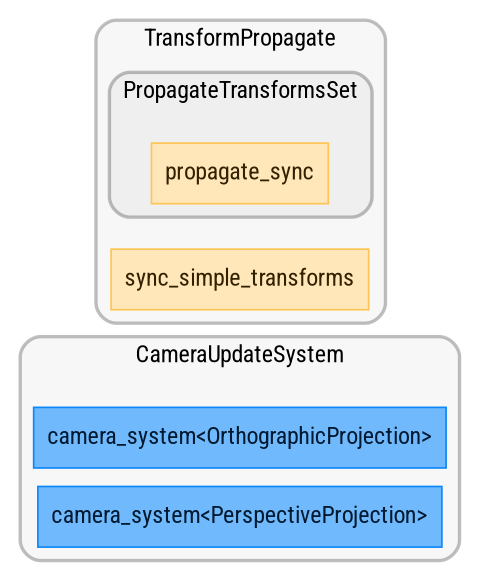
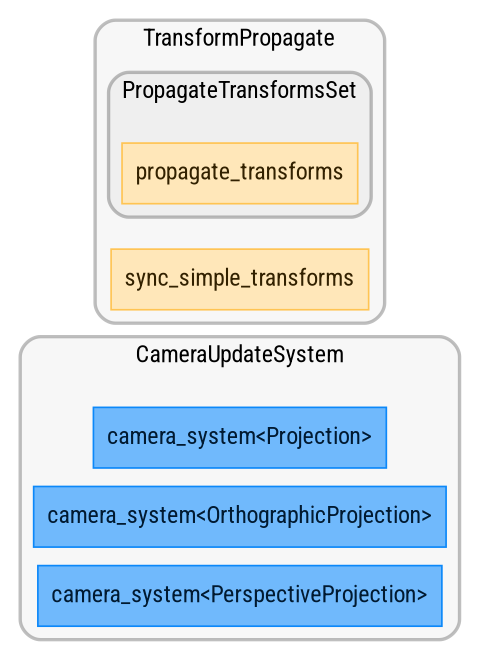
node "propagate_sync": label "propagate_sync" -> "propagate_transforms"
node "camera_system<Projection>": added
